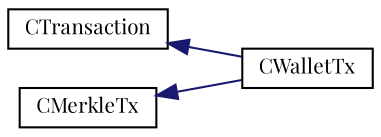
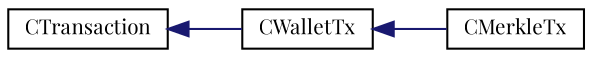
edge "CWalletTx" -> "CMerkleTx": reversed
